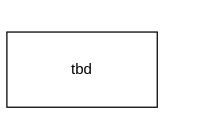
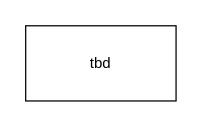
node "tbd": moved (82, 69) -> (101, 63)
